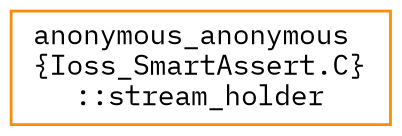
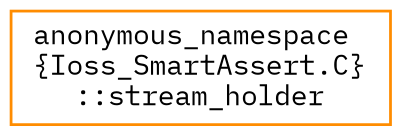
node "anonymous_anonymous {Ioss_SmartAssert.C} ::stream_holder": label "anonymous_anonymous {Ioss_SmartAssert.C} ::stream_holder" -> "anonymous_namespace {Ioss_SmartAssert.C} ::stream_holder"
